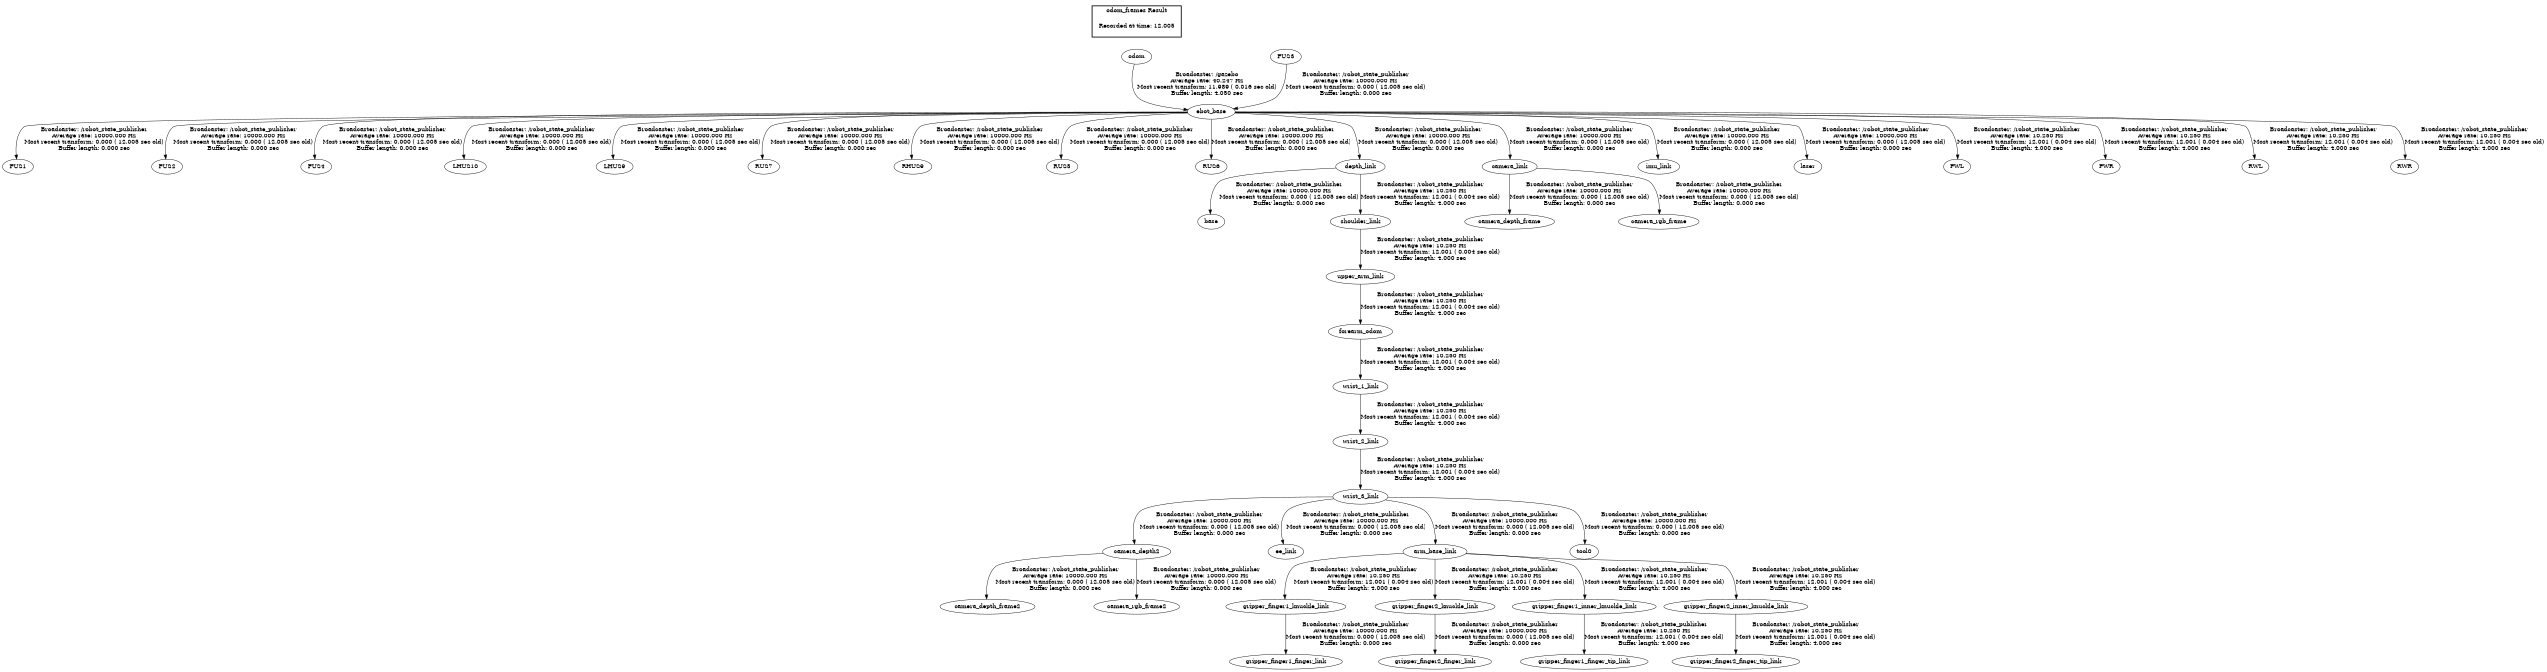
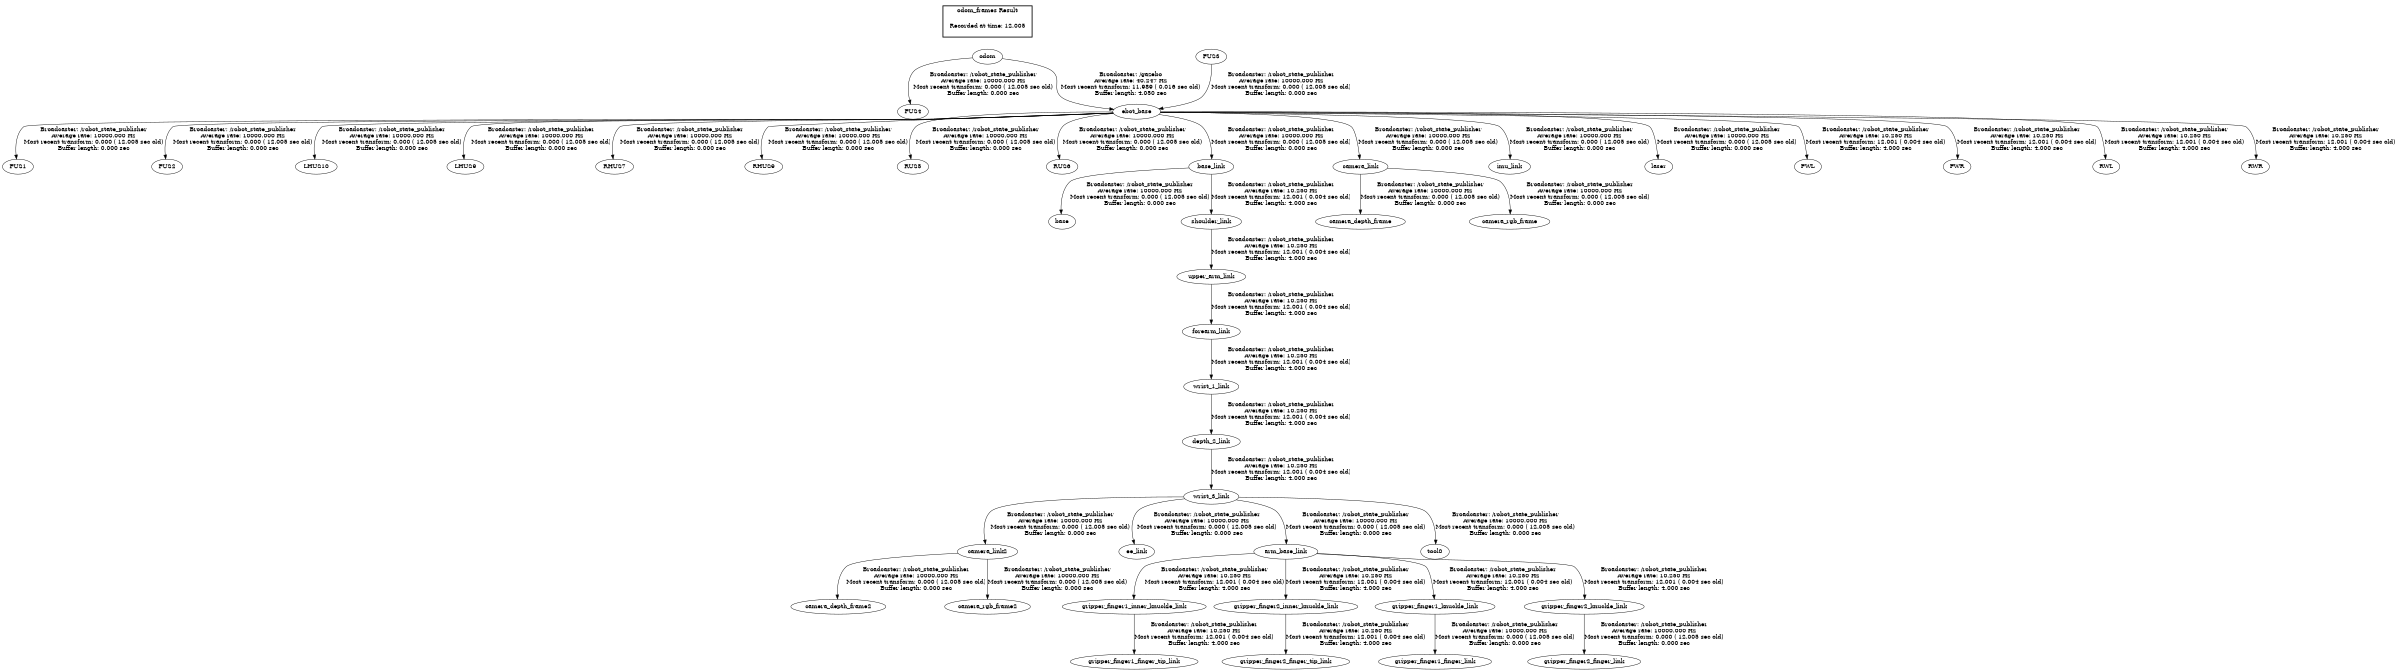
edge "ebot_base" -> "FUS4": now "odom" -> "FUS4"
node "RUS7": label "RUS7" -> "RHUS7"
node "depth_link": label "depth_link" -> "base_link"
node "forearm_odom": label "forearm_odom" -> "forearm_link"
node "wrist_2_link": label "wrist_2_link" -> "depth_2_link"
node "camera_depth2": label "camera_depth2" -> "camera_link2"
